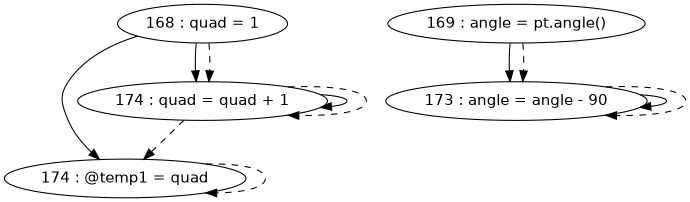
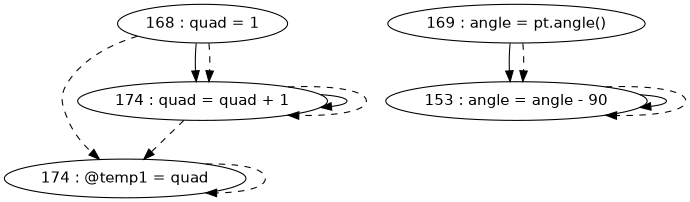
edge "168 : quad = 1" -> "174 : @temp1 = quad": style solid -> dashed
node "173 : angle = angle - 90": label "173 : angle = angle - 90" -> "153 : angle = angle - 90"
